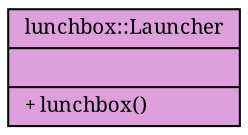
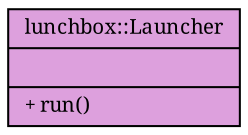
node "lunchbox::Launcher": text "+ lunchbox()" -> "+ run()"
